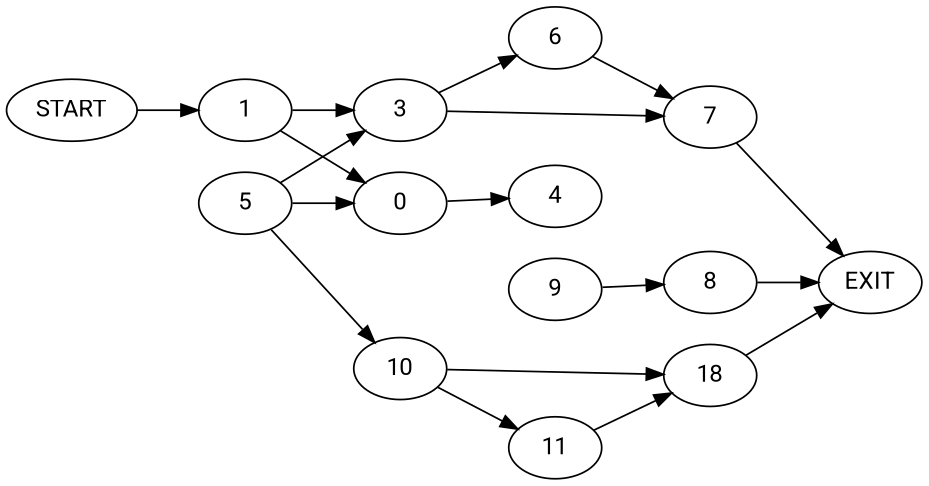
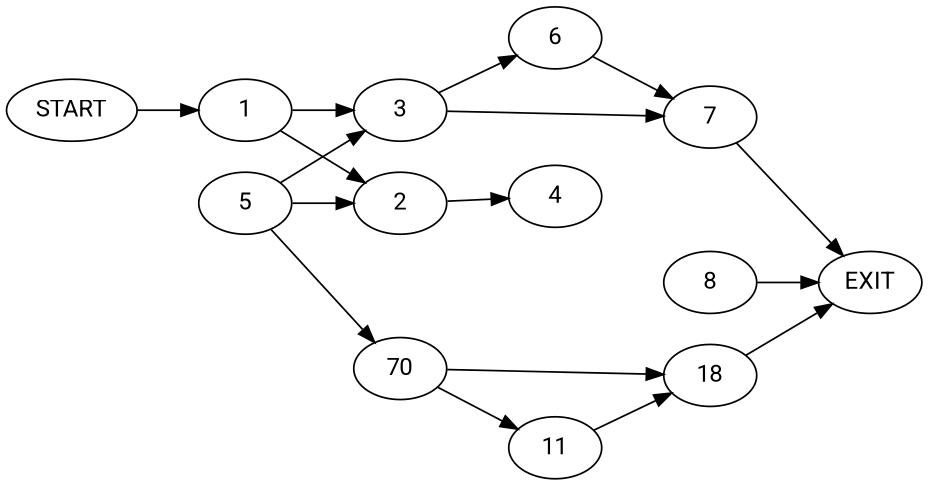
node "0": label "0" -> "2"
node "9": removed
node "10": label "10" -> "70"
